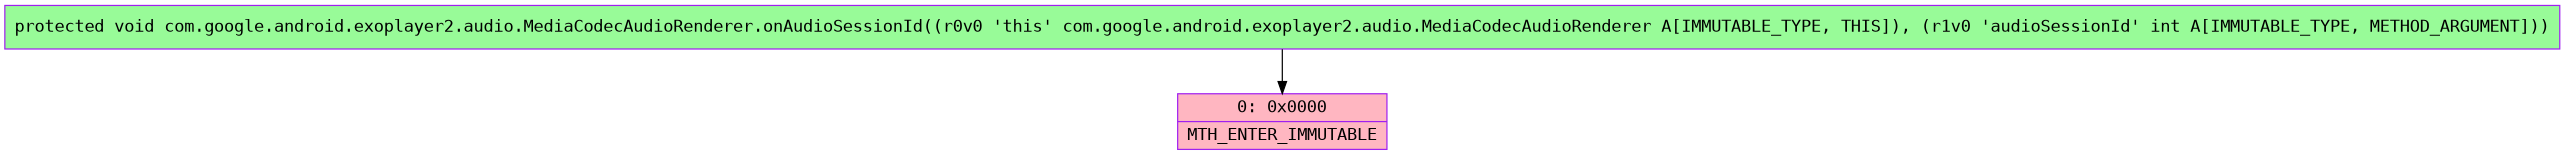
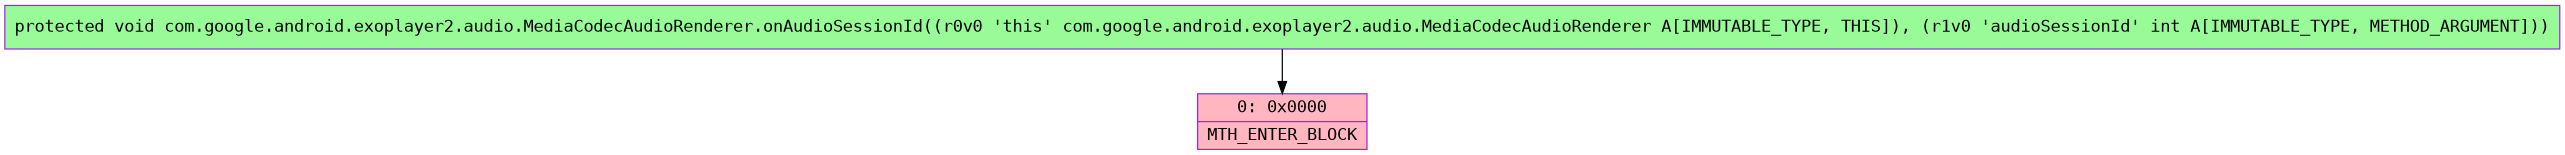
node "0: 0x0000": text "MTH_ENTER_IMMUTABLE" -> "MTH_ENTER_BLOCK"
